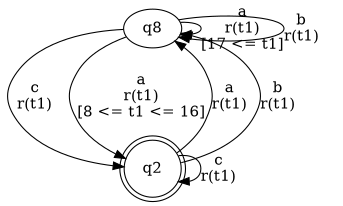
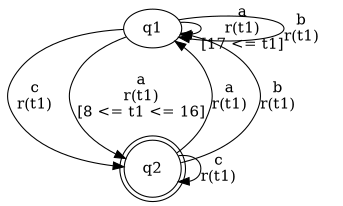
node "q8": label "q8" -> "q1"
